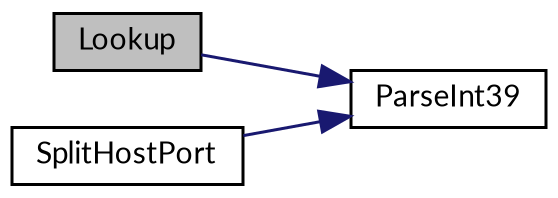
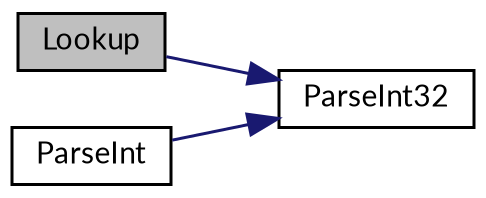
node "ParseInt39": label "ParseInt39" -> "ParseInt32"
node "SplitHostPort": label "SplitHostPort" -> "ParseInt"
